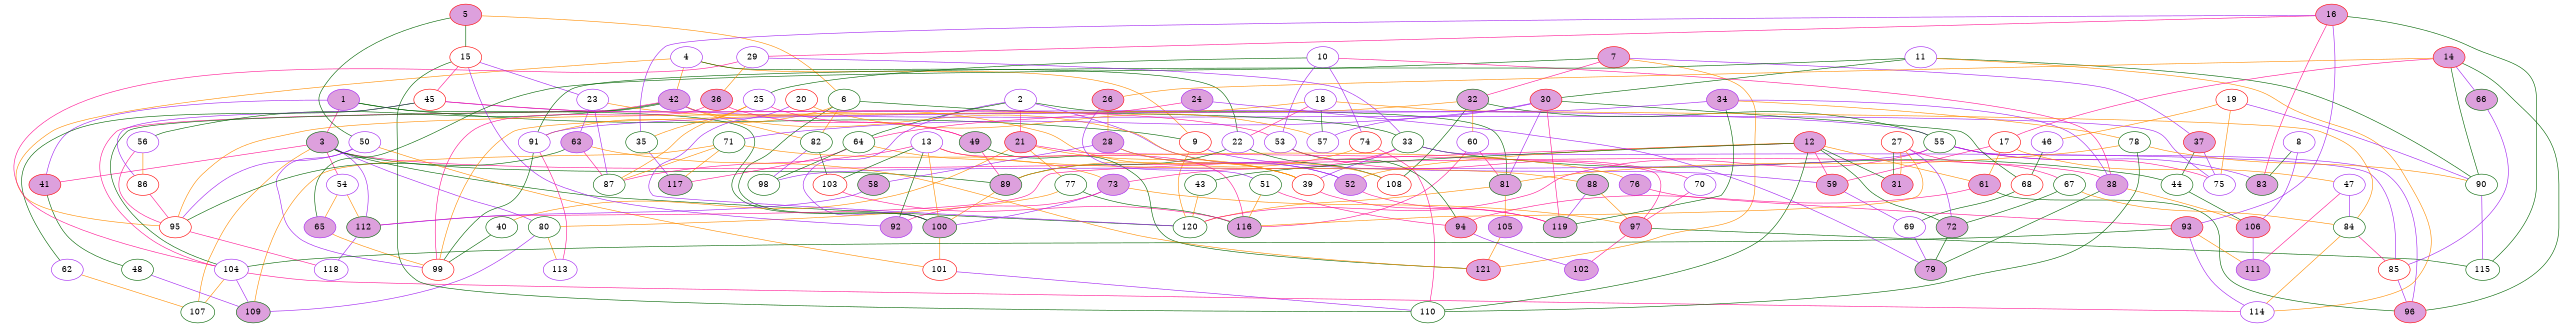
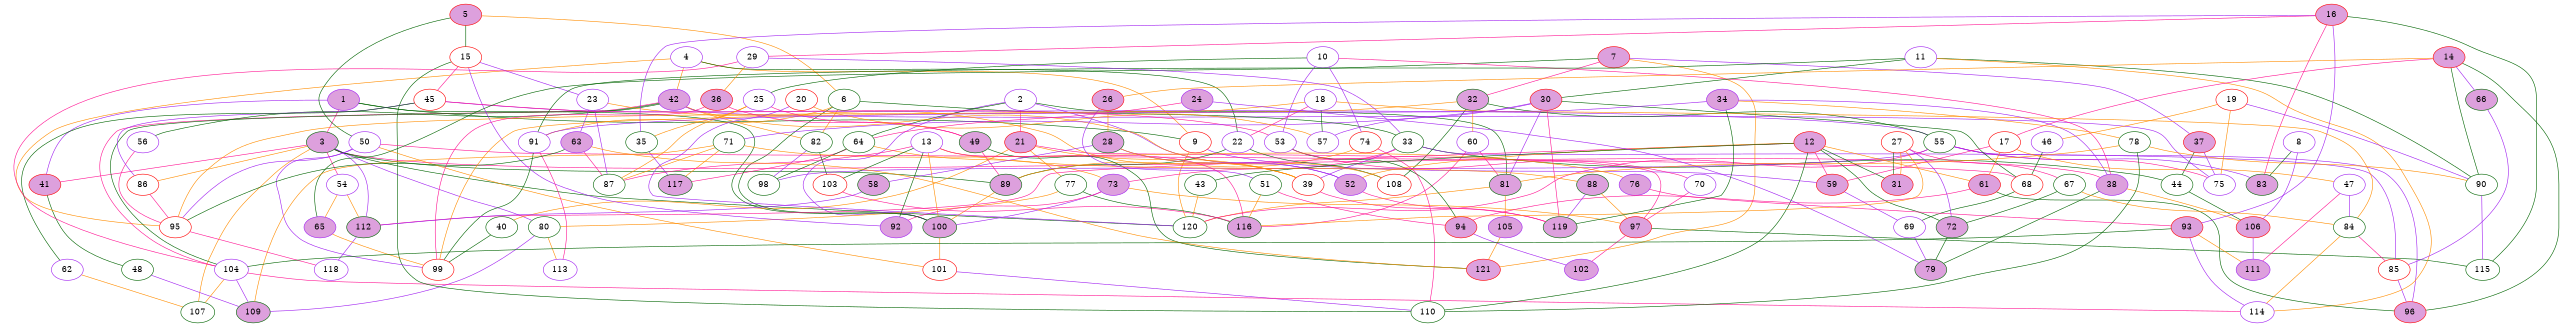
node "28": color purple -> darkgreen
edge "50" -- "68": added
edge "56" -- "86": now "3" -- "86"
